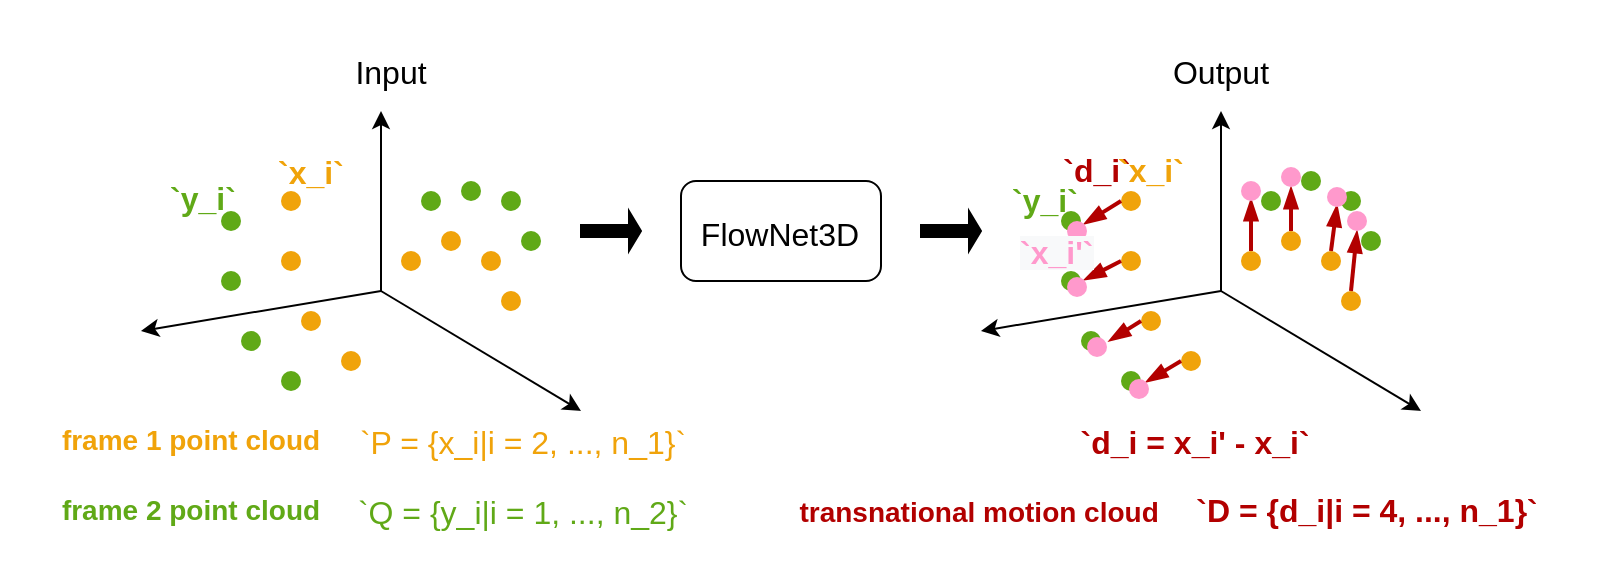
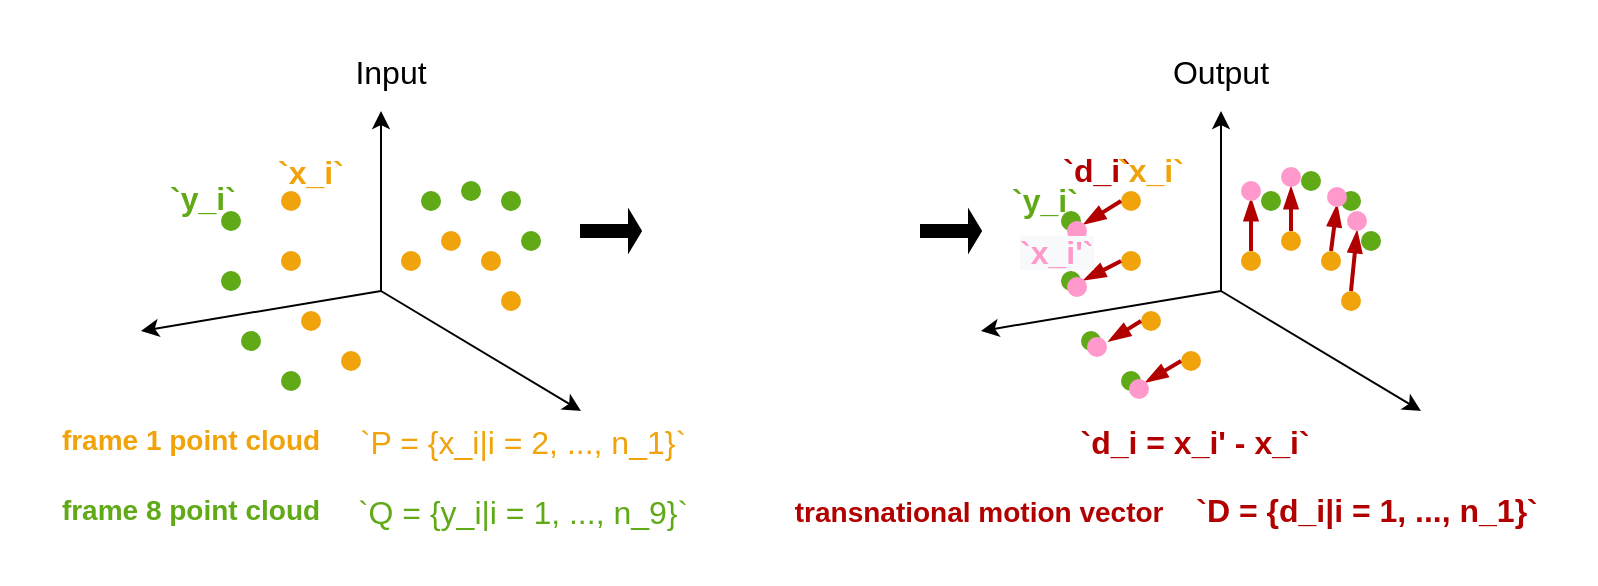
node "FlowNet3D": removed
node "frame 2 point cloud": label "frame 2 point cloud" -> "frame 8 point cloud"
node "`D = {d_i|i = 4, ..., n_1}`": label "`D = {d_i|i = 4, ..., n_1}`" -> "`D = {d_i|i = 1, ..., n_1}`"
node "`Q = {y_i|i = 1, ..., n_2}`": label "`Q = {y_i|i = 1, ..., n_2}`" -> "`Q = {y_i|i = 1, ..., n_9}`"
node "transnational motion cloud": label "transnational motion cloud" -> "transnational motion vector"
